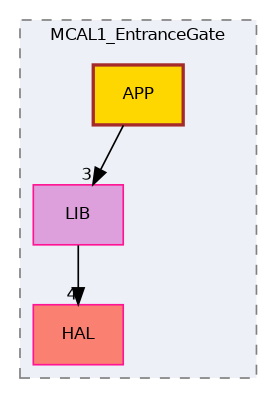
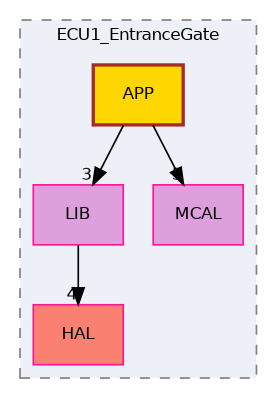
cluster "MCAL1_EntranceGate": label "MCAL1_EntranceGate" -> "ECU1_EntranceGate"
node "MCAL": added
